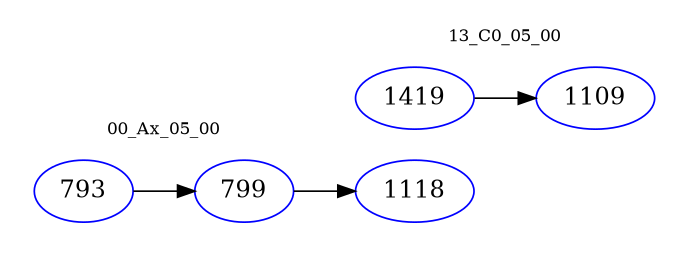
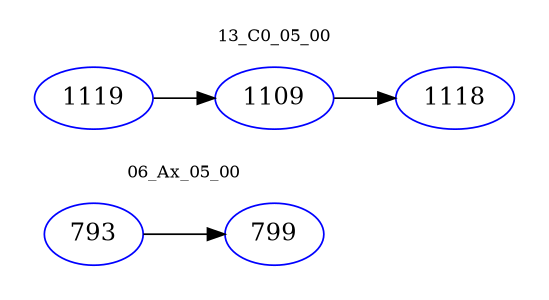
node "1419": label "1419" -> "1119"
cluster "00_Ax_05_00": label "00_Ax_05_00" -> "06_Ax_05_00"
edge "799" -> "1118": now "1109" -> "1118"
